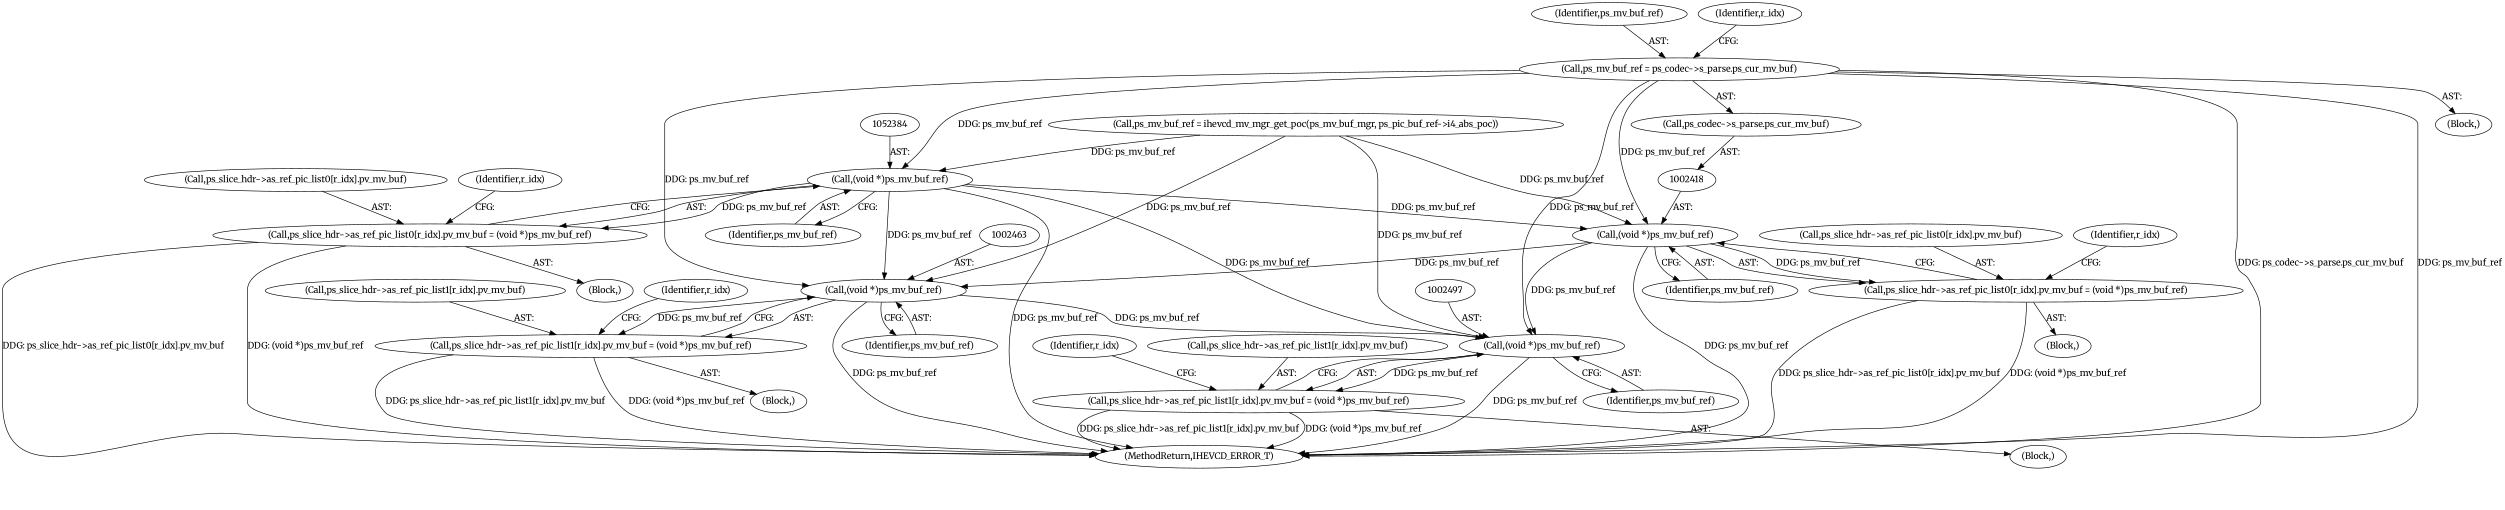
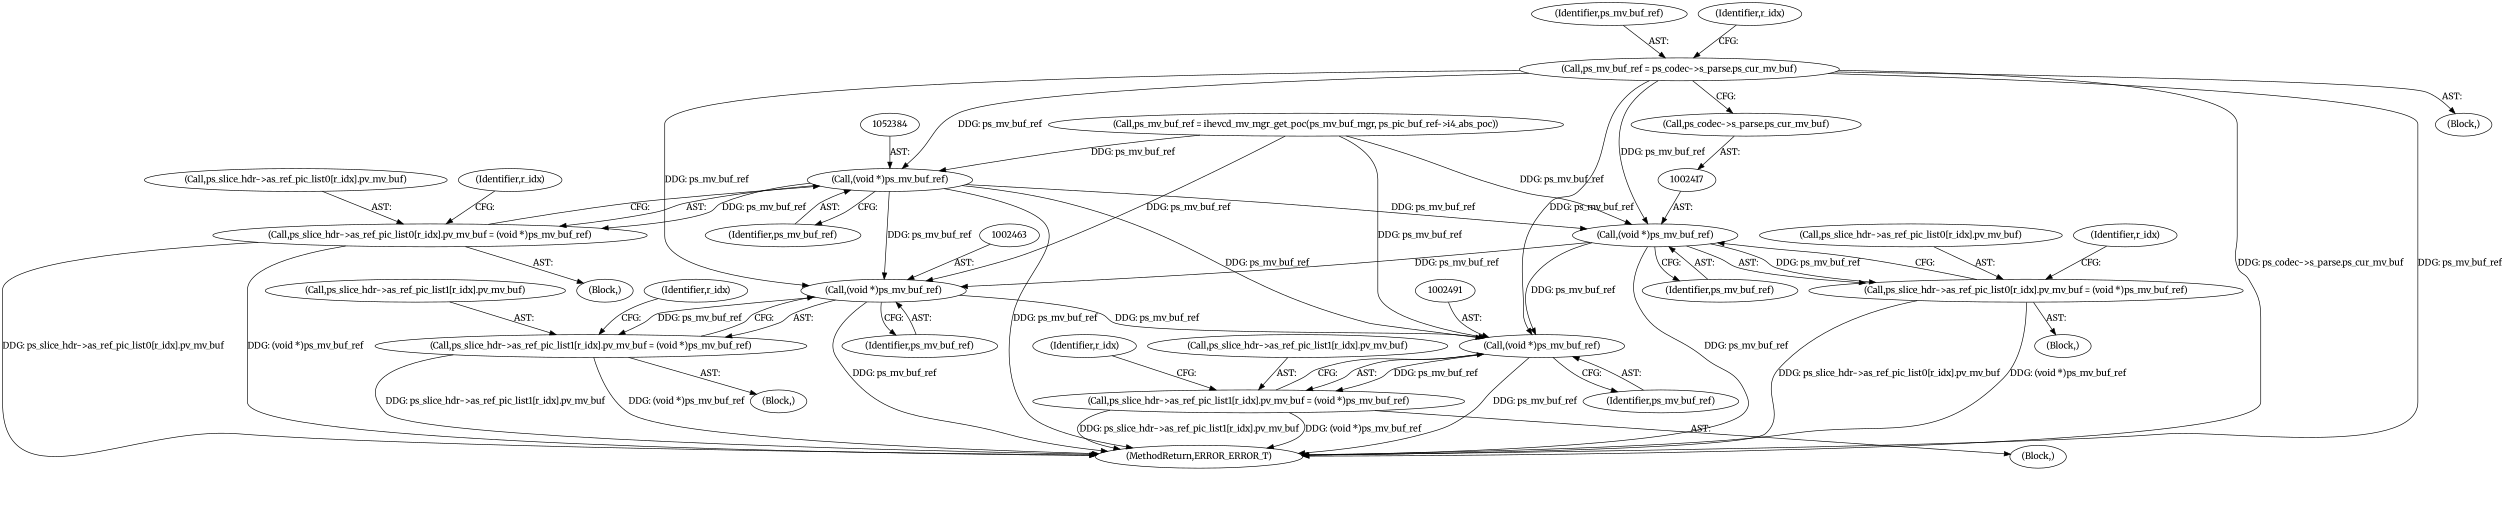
edge "(Call,ps_mv_buf_ref = ps_codec->s_parse.ps_cur_mv_buf)" -> "(Call,ps_codec->s_parse.ps_cur_mv_buf)": label "AST: " -> "CFG: "
node "1002418": label "1002418" -> "1002417"
node "1002497": label "1002497" -> "1002491"
node "(MethodReturn,IHEVCD_ERROR_T)": label "(MethodReturn,IHEVCD_ERROR_T)" -> "(MethodReturn,ERROR_ERROR_T)"
